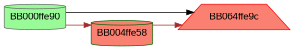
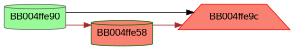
node "BB000ffe90": label "BB000ffe90" -> "BB004ffe90"
node "BB064ffe9c": label "BB064ffe9c" -> "BB004ffe9c"
